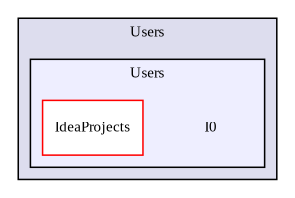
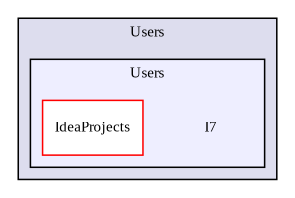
node "I0": label "I0" -> "I7"
